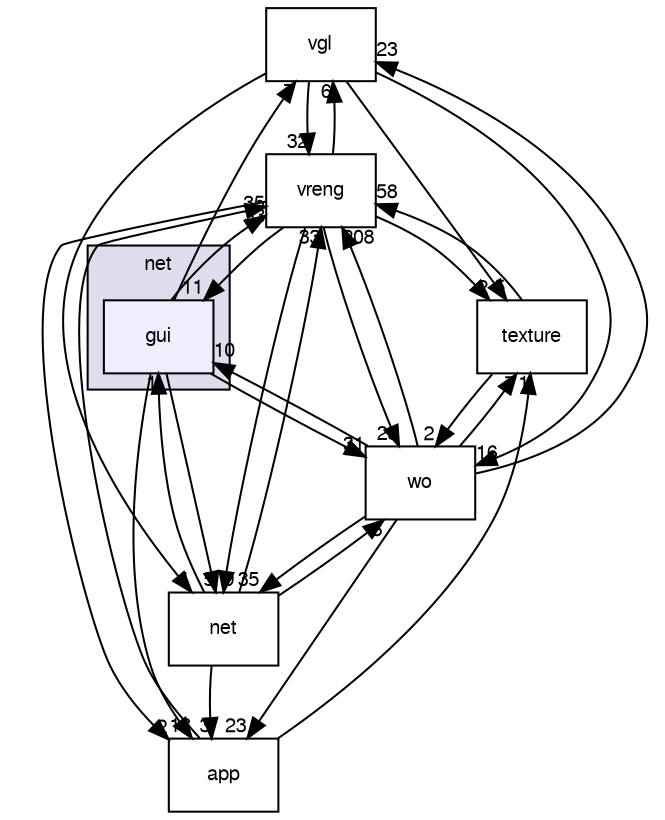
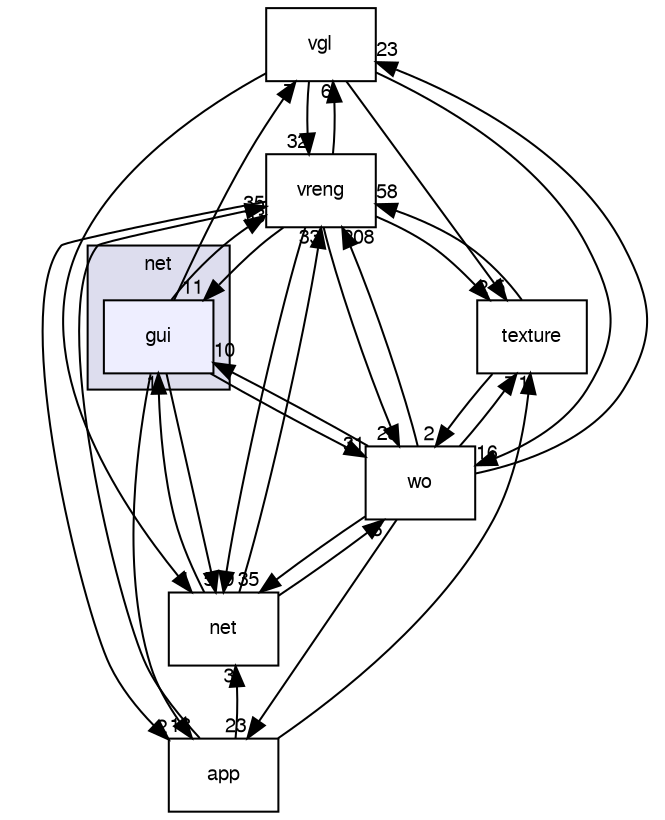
edge "net" -> "app": reversed
